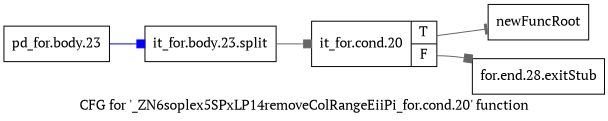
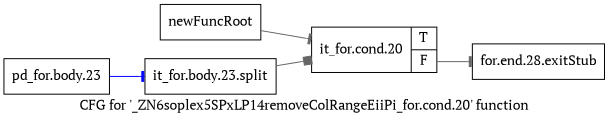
edge "it_for.cond.20" -> "newFuncRoot": reversed
edge "pd_for.body.23" -> "it_for.body.23.split": arrowhead box -> tee
edge "it_for.cond.20" -> "for.end.28.exitStub": arrowhead box -> tee
